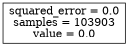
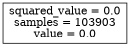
node "squared_error = 0.0 samples = 103903 value = 0.0": label "squared_error = 0.0 samples = 103903 value = 0.0" -> "squared_value = 0.0 samples = 103903 value = 0.0"
